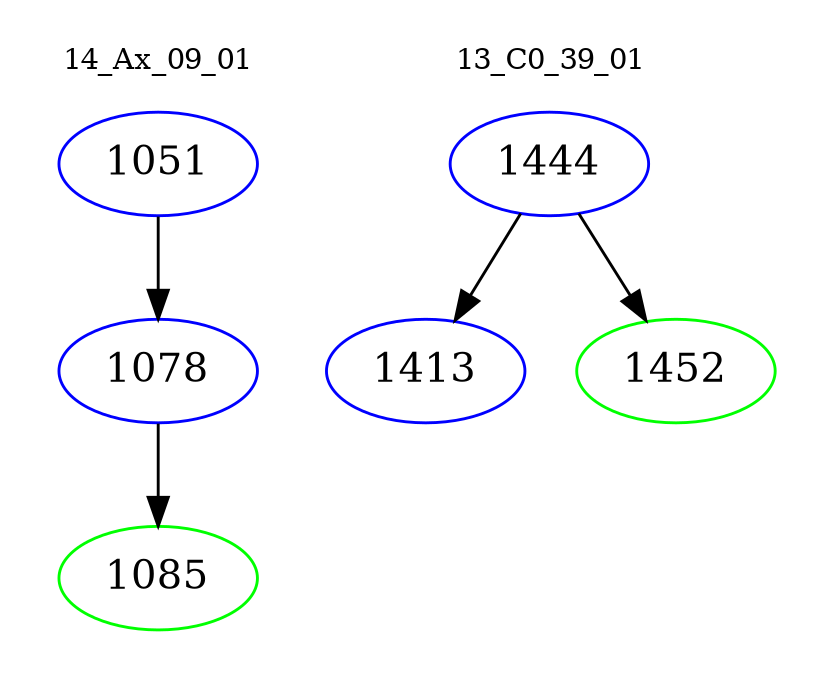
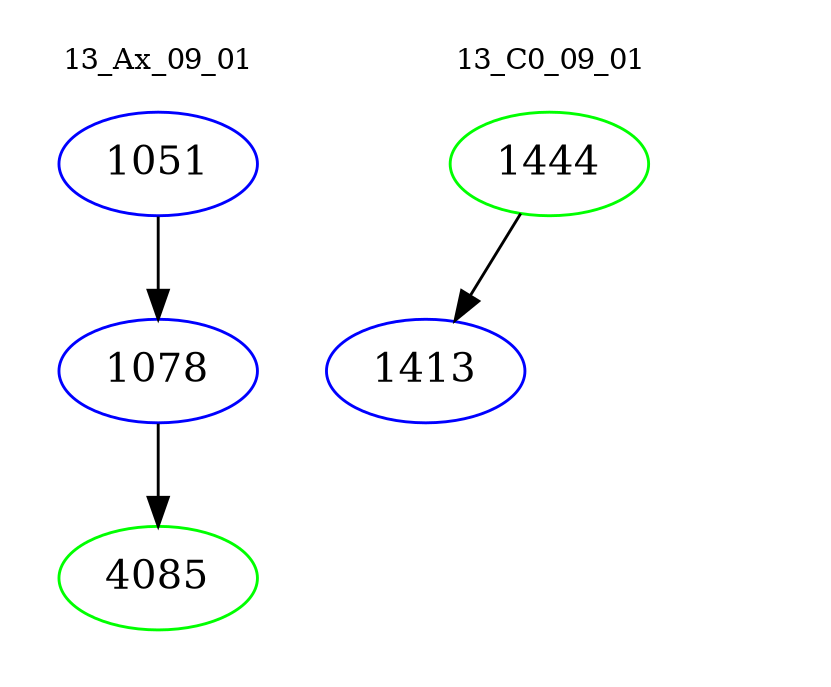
cluster "14_Ax_09_01": label "14_Ax_09_01" -> "13_Ax_09_01"
cluster "13_C0_39_01": label "13_C0_39_01" -> "13_C0_09_01"
node "1444": color blue -> green
node "1452": removed
node "1085": label "1085" -> "4085"
